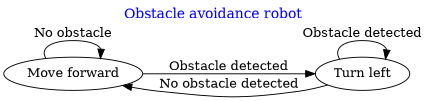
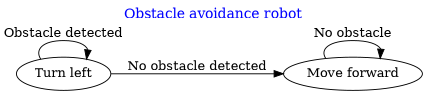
edge "Move forward" -> "Turn left": removed, label "Obstacle detected"
